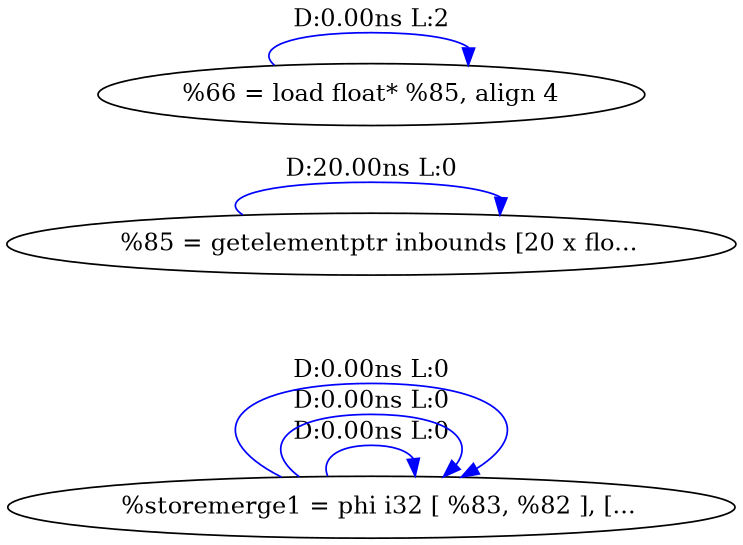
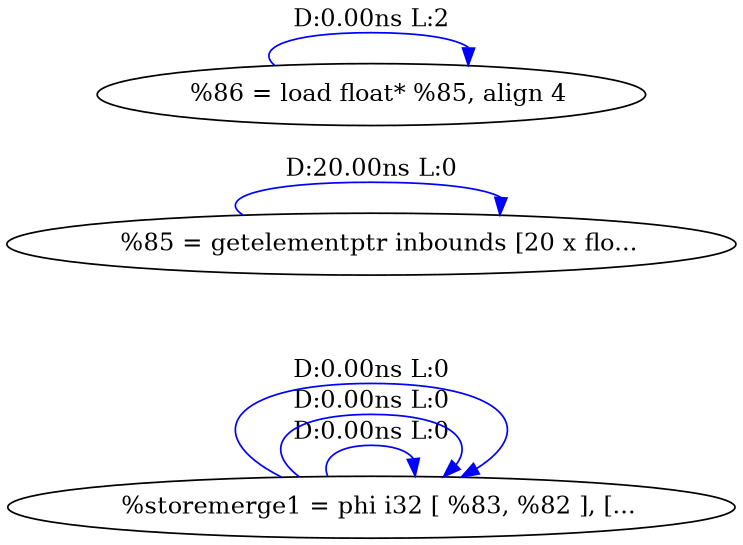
node "%66 = load float* %85, align 4": label "%66 = load float* %85, align 4" -> "%86 = load float* %85, align 4"
